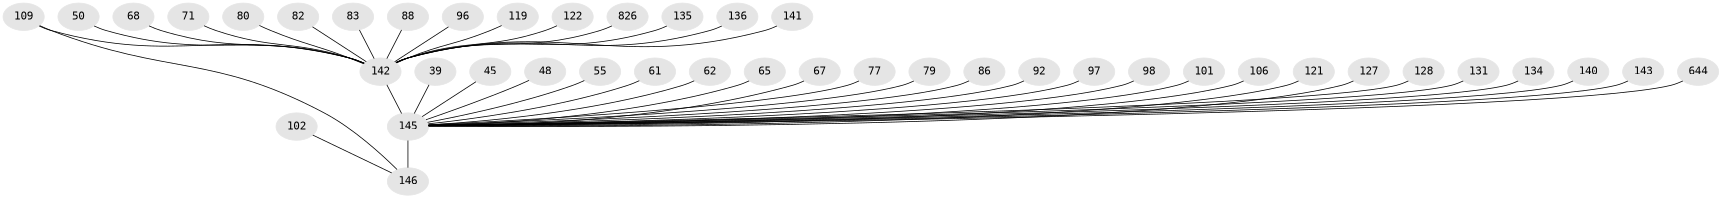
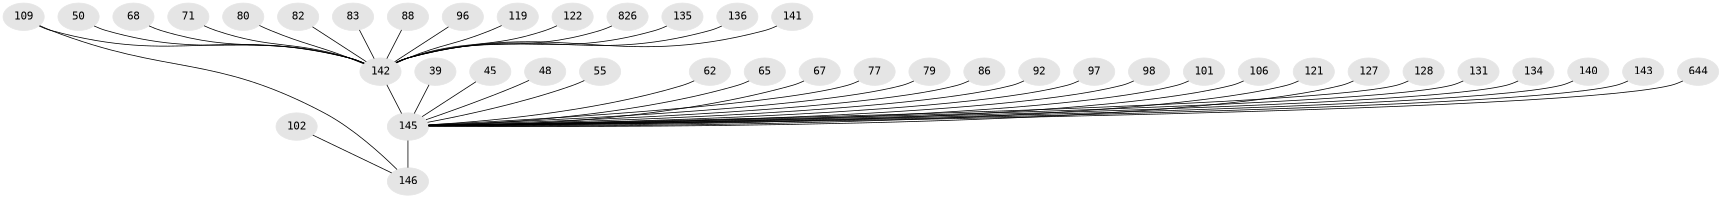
node "61": removed
